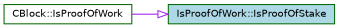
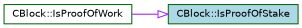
node "IsProofOfWork::IsProofOfStake": label "IsProofOfWork::IsProofOfStake" -> "CBlock::IsProofOfStake"
